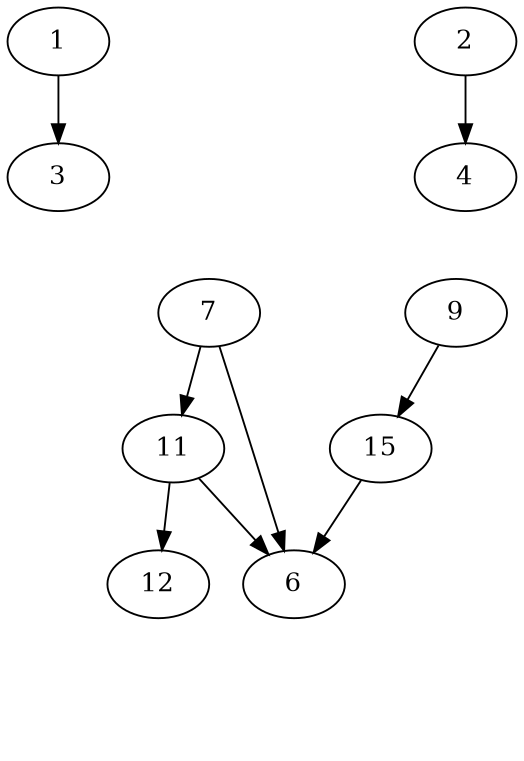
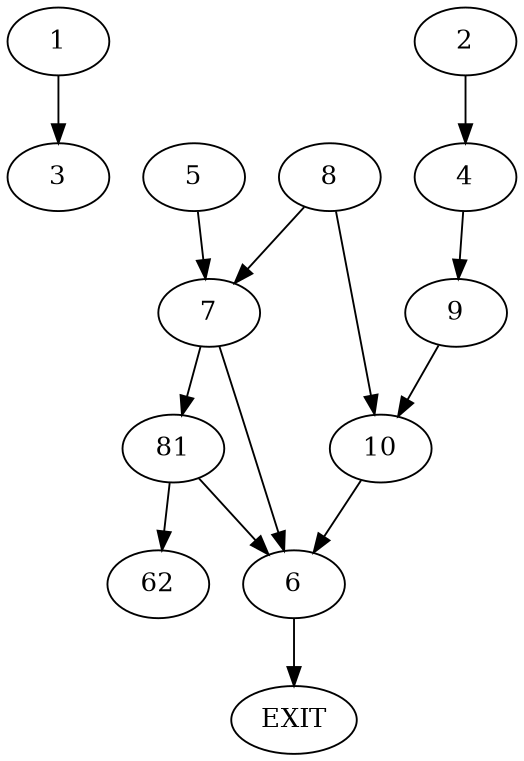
node "5": added
node "8": added
edge "4" -> "9": added
node "11": label "11" -> "81"
node "15": label "15" -> "10"
node "12": label "12" -> "62"
node "EXIT": added
